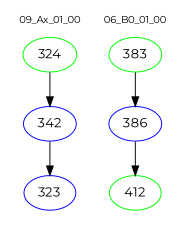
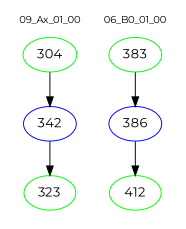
node "324": label "324" -> "304"
node "323": color blue -> green
